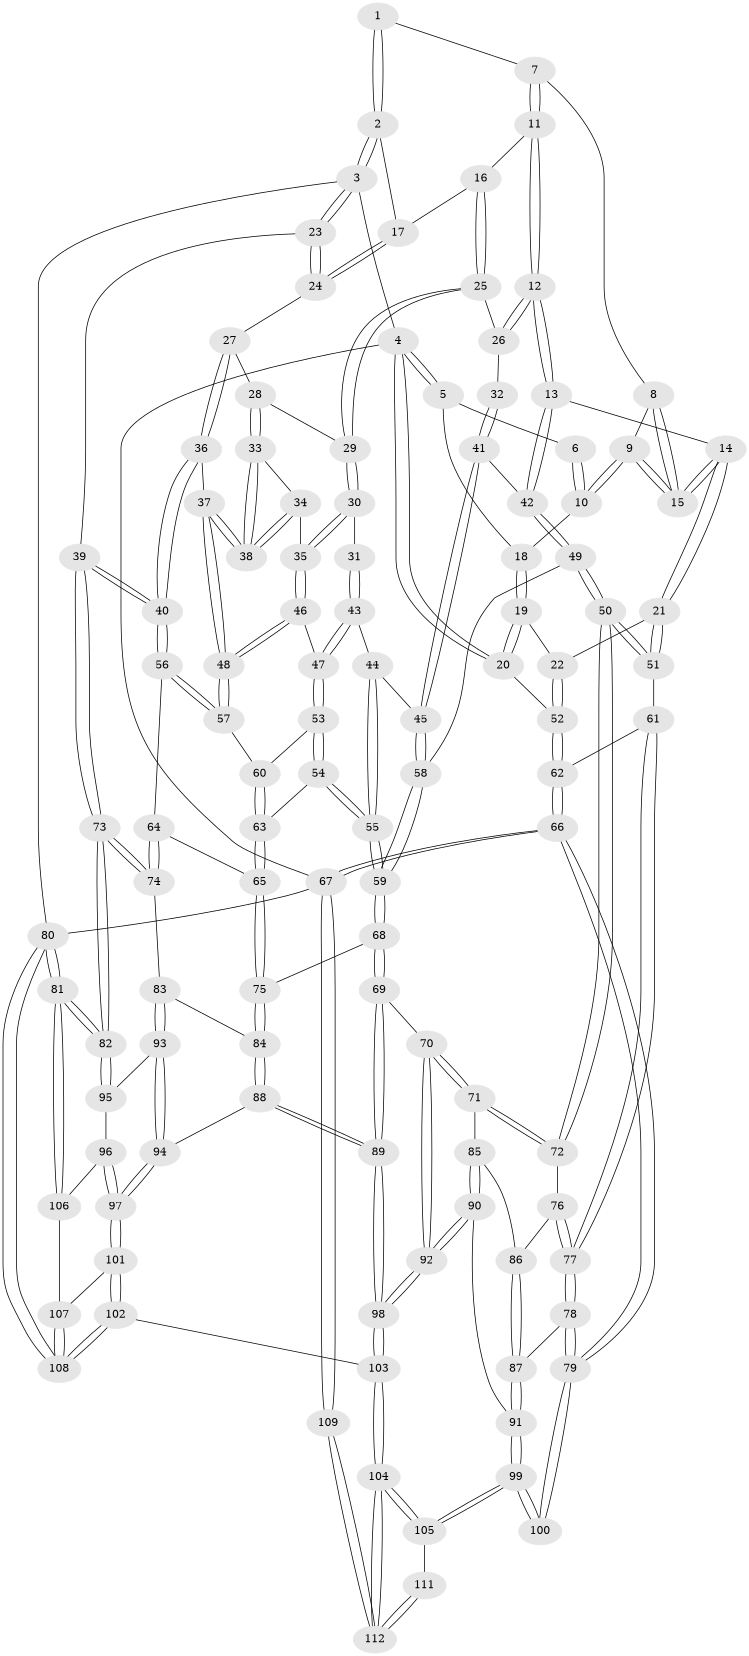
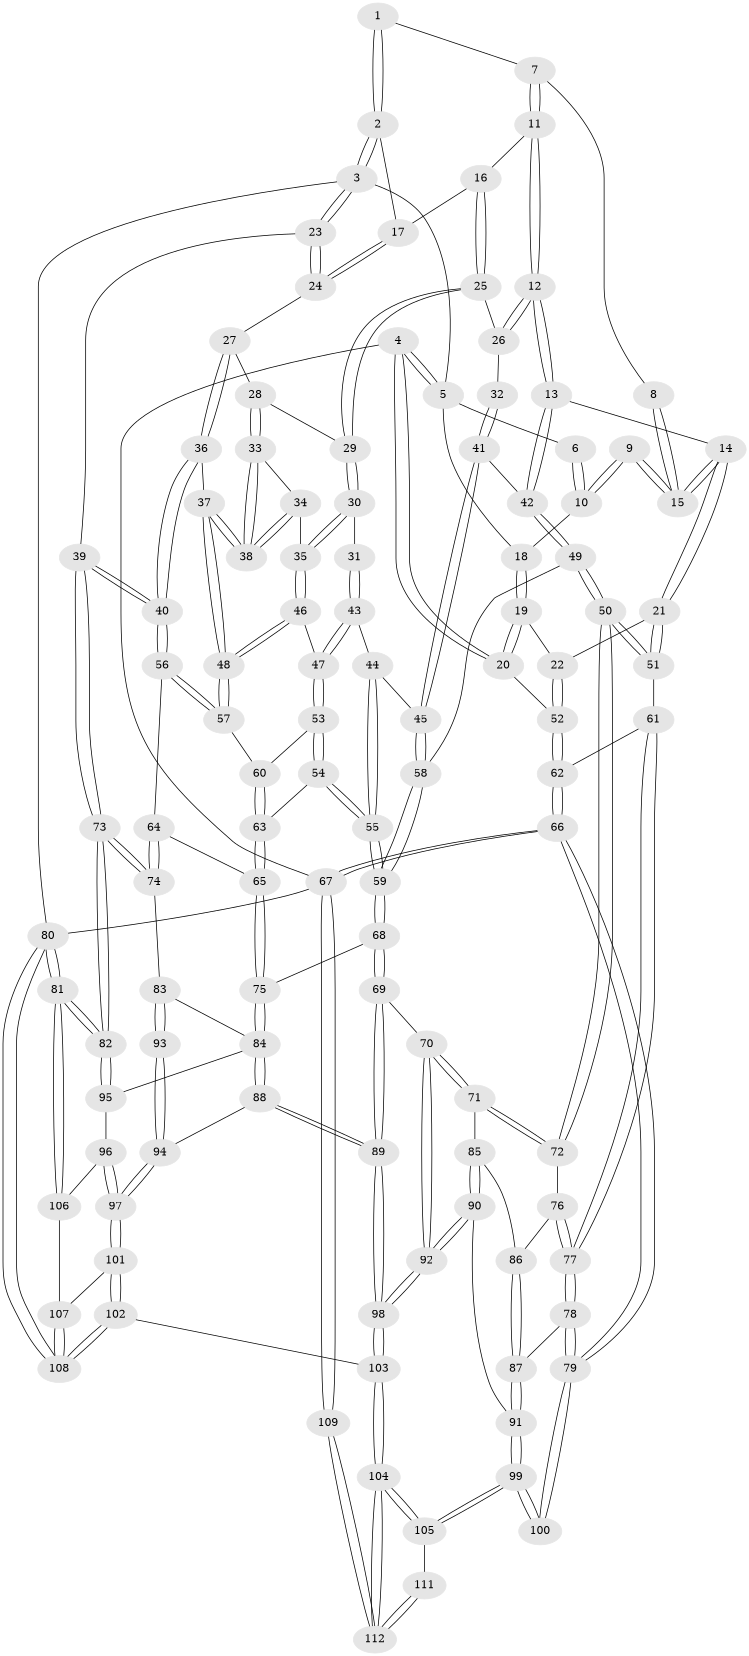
edge "3" -- "4": now "3" -- "5"
edge "8" -- "9": removed
edge "93" -- "95": now "84" -- "95"
